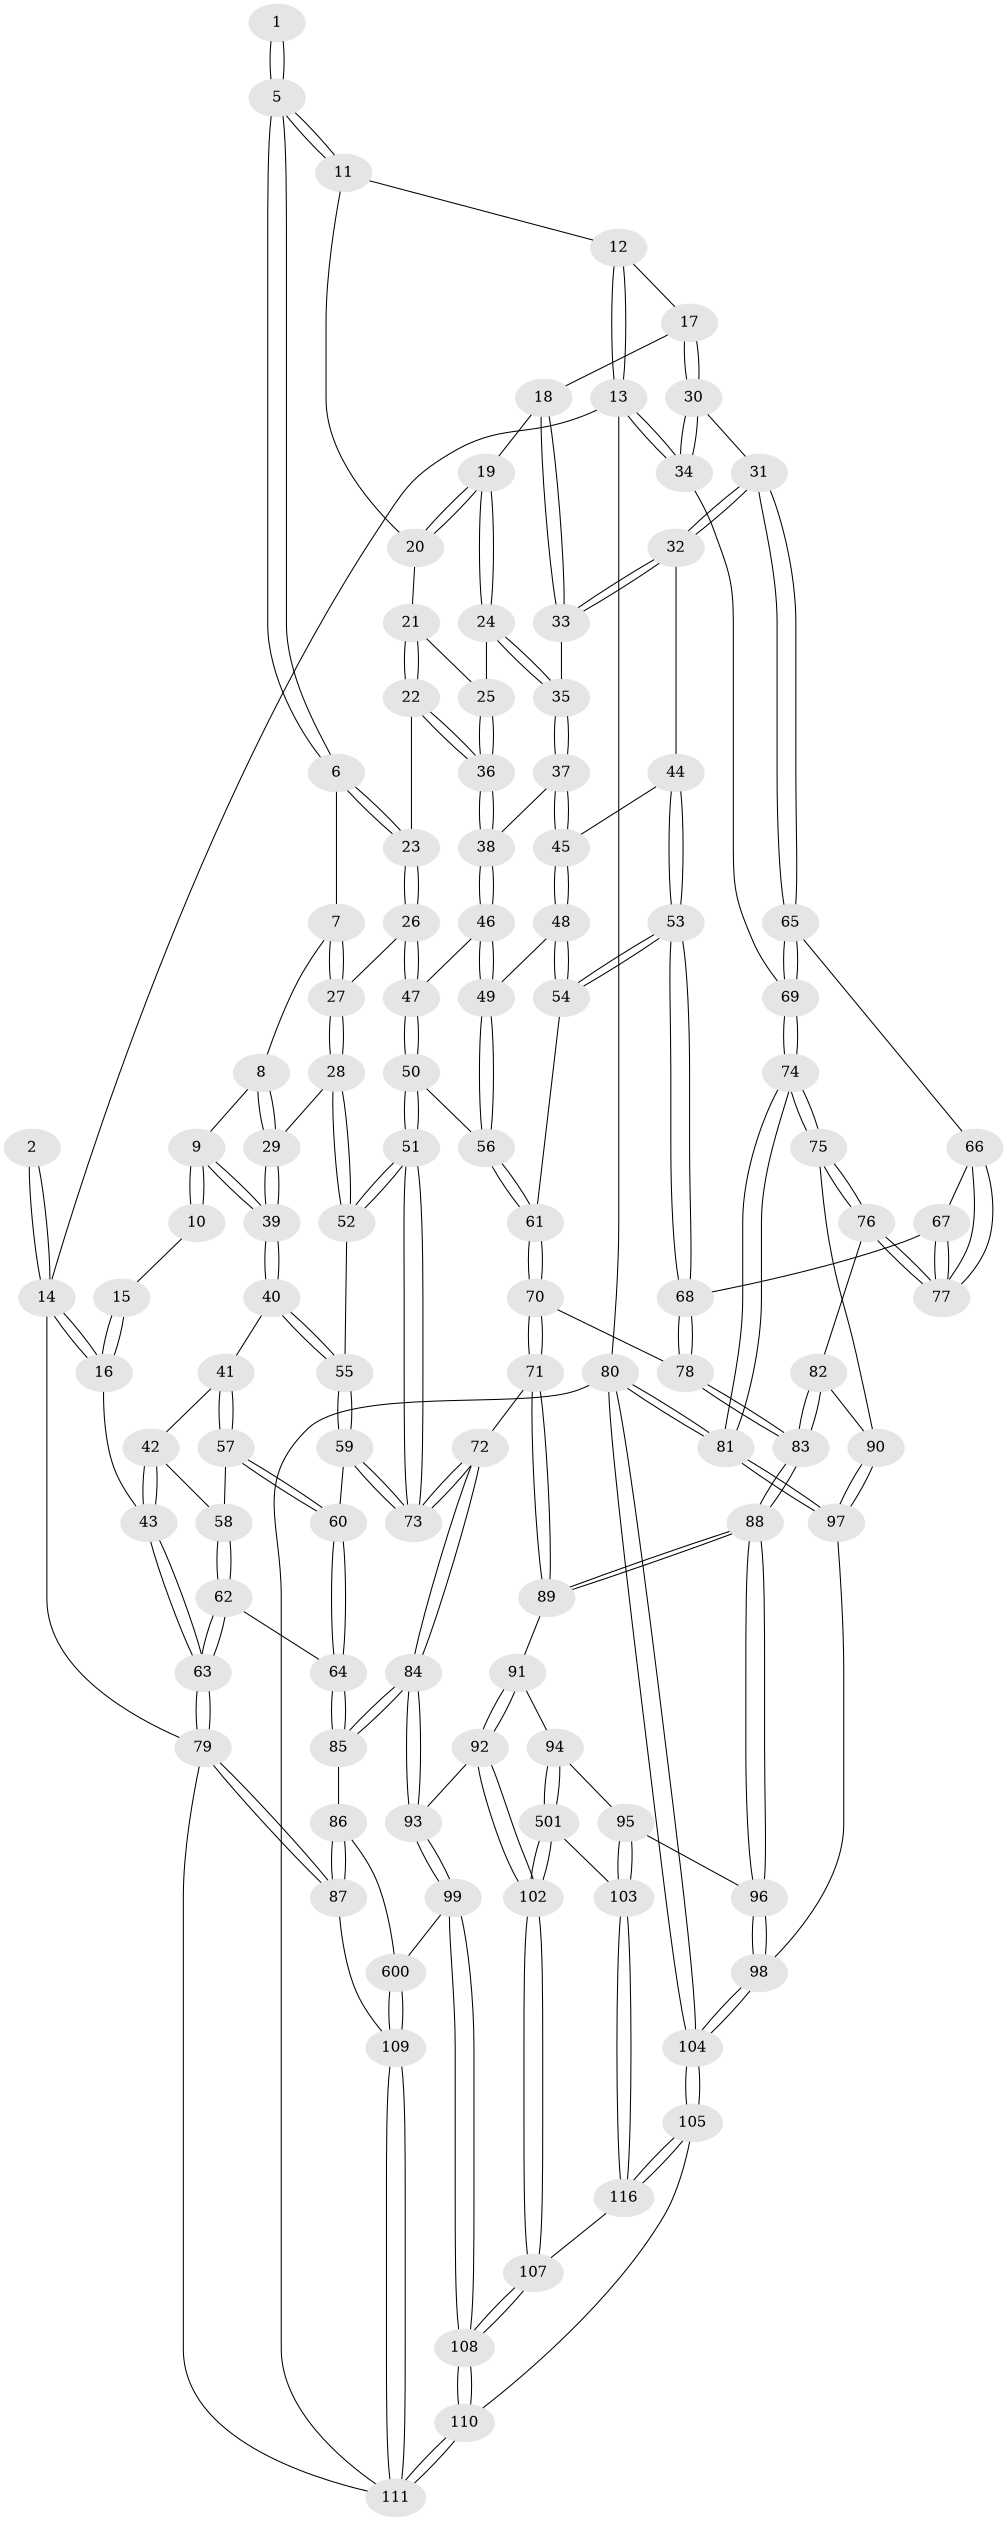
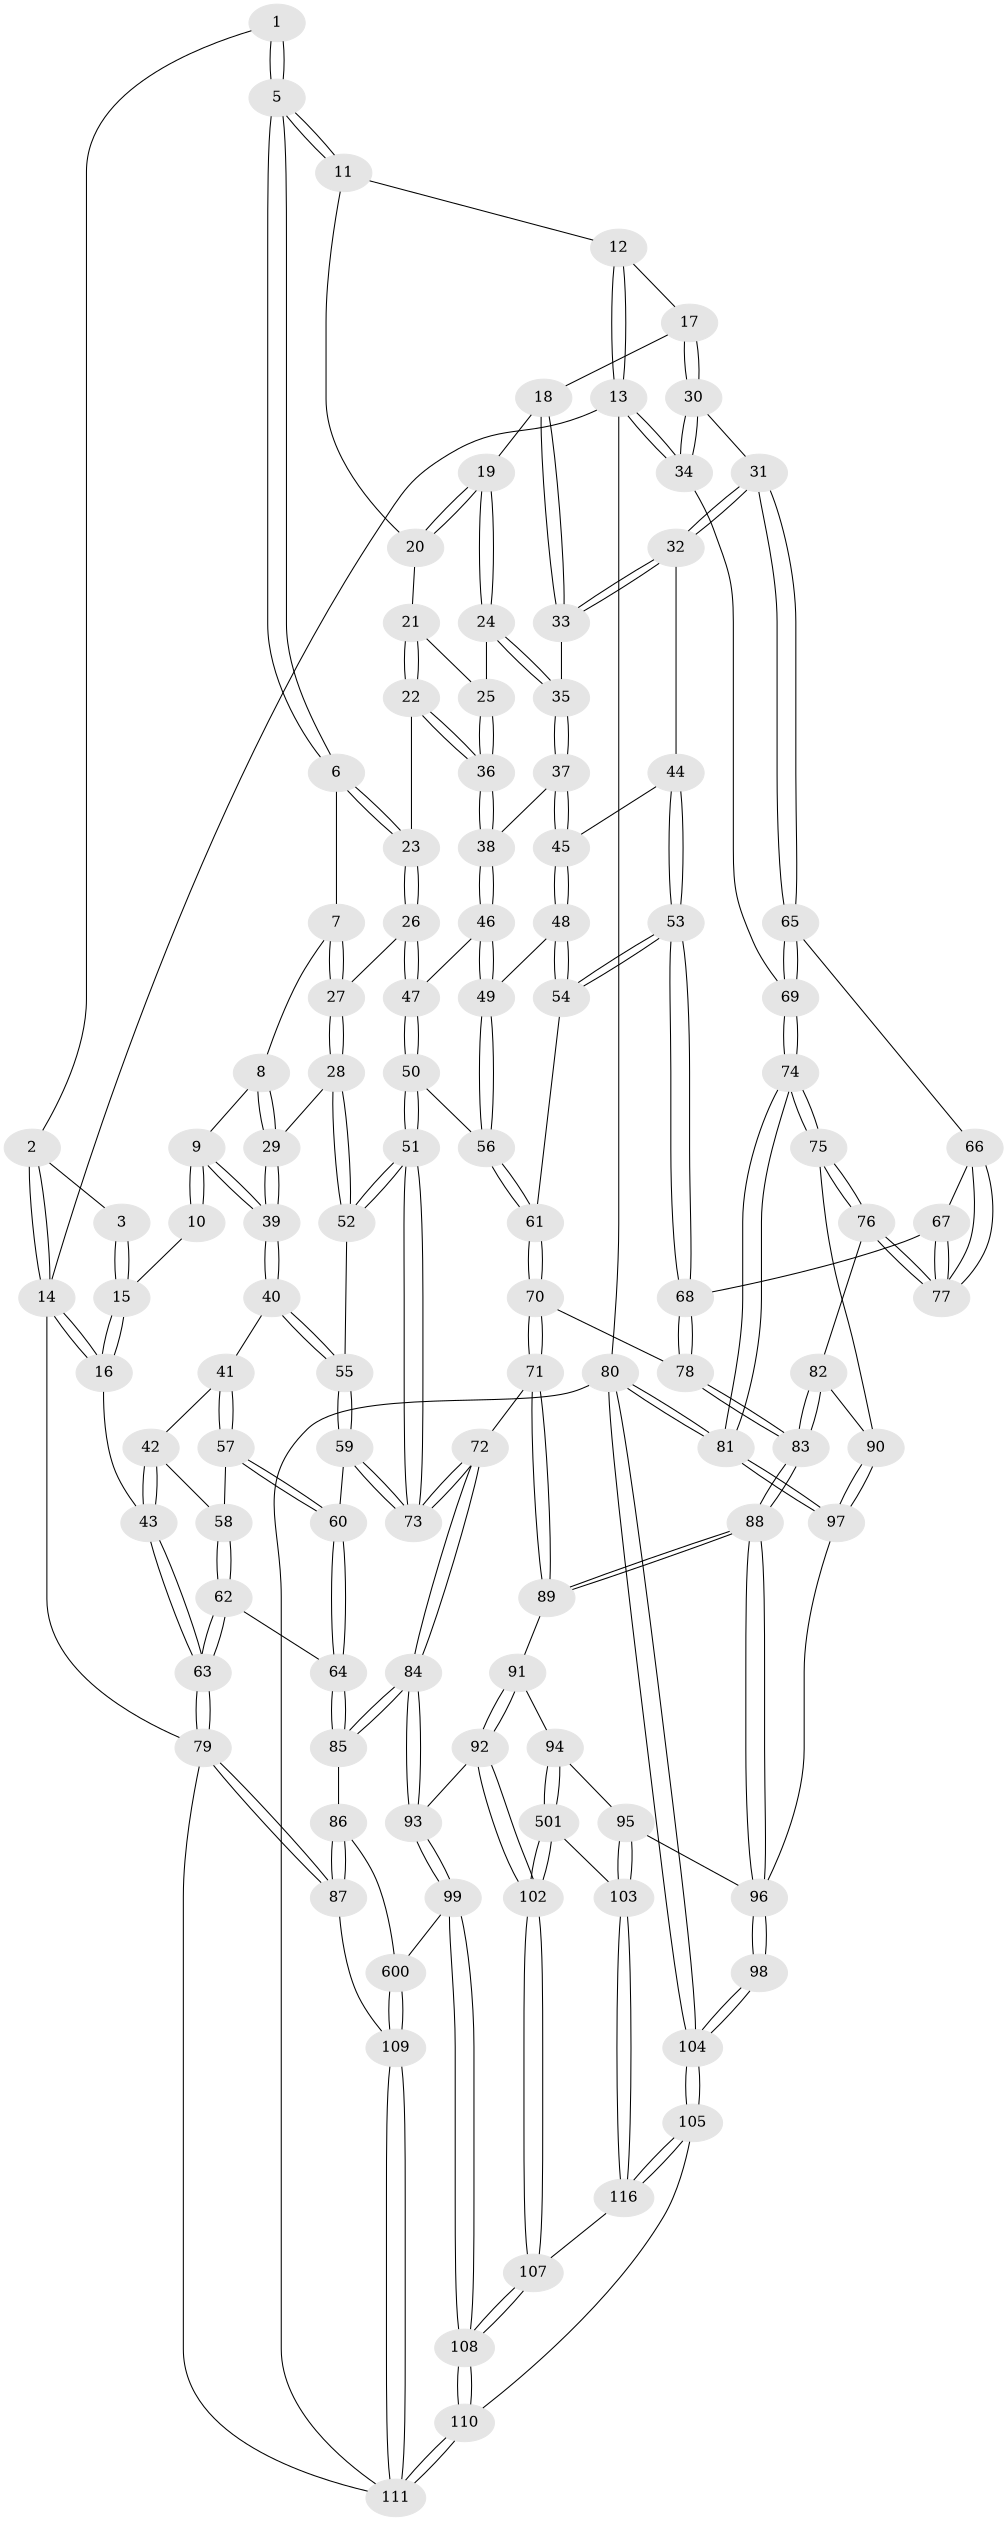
edge "1" -- "2": added
node "3": added
edge "97" -- "98": now "97" -- "96"
